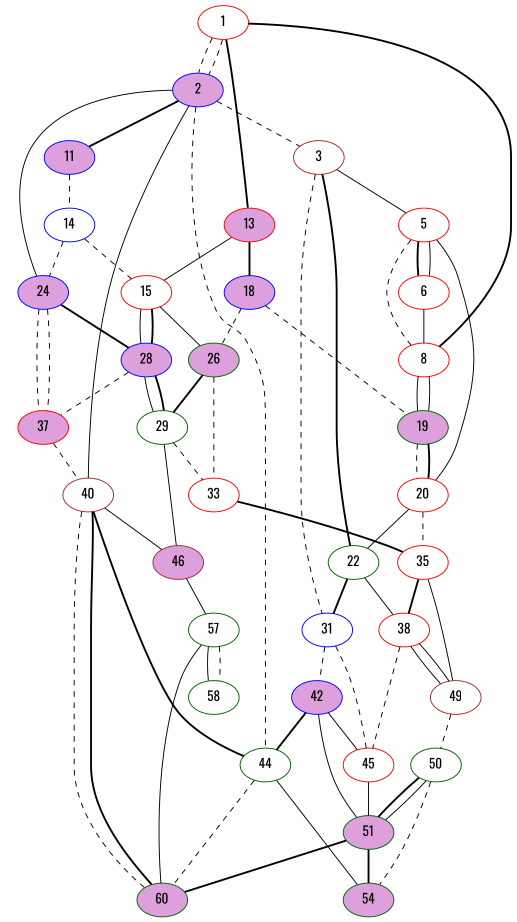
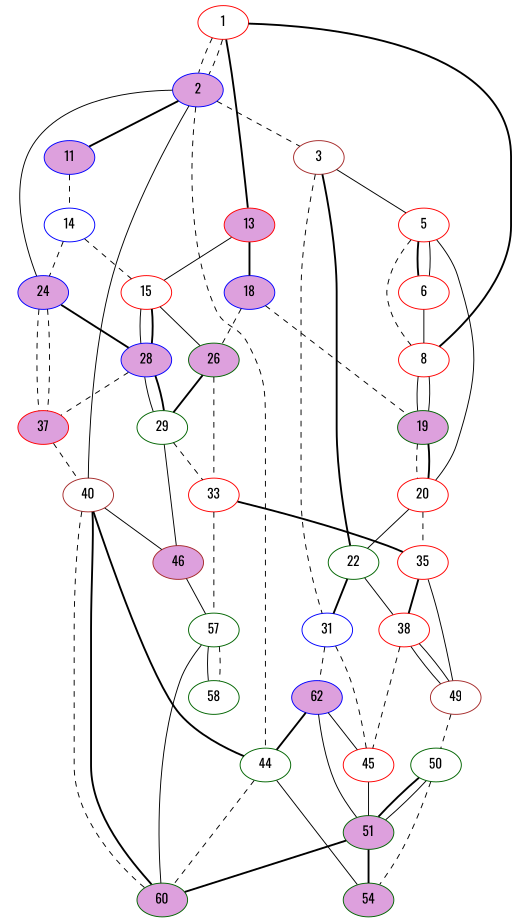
edge "33" -- "57": added
node "42": label "42" -> "62"
